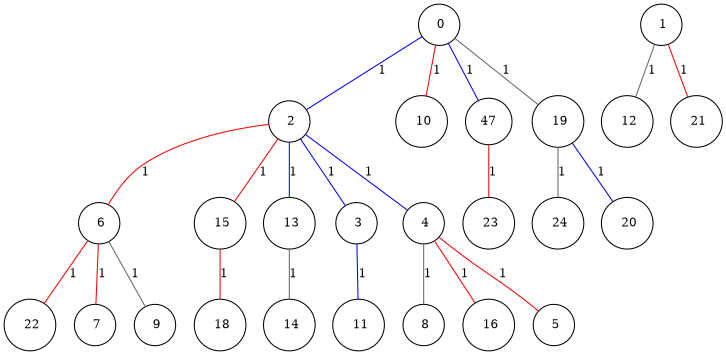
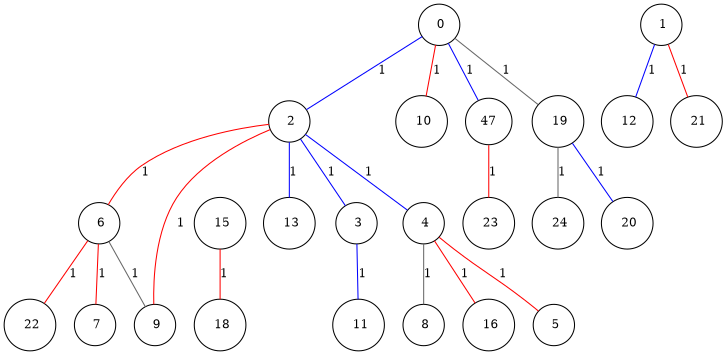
edge "1" -- "12": color gray40 -> blue
edge "2" -- "15": now "2" -- "9"
node "14": removed
